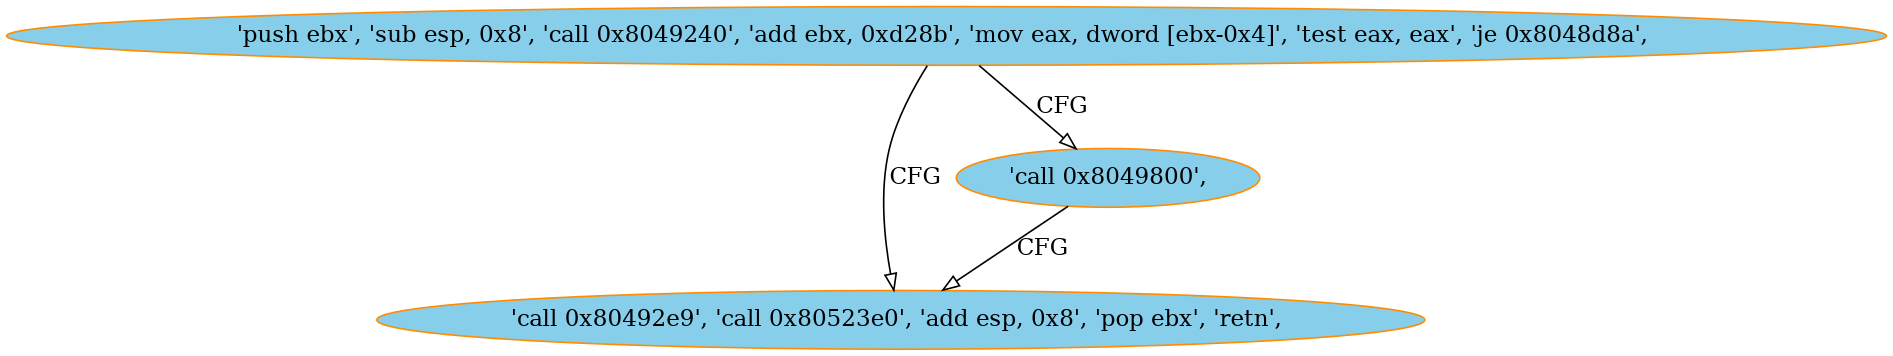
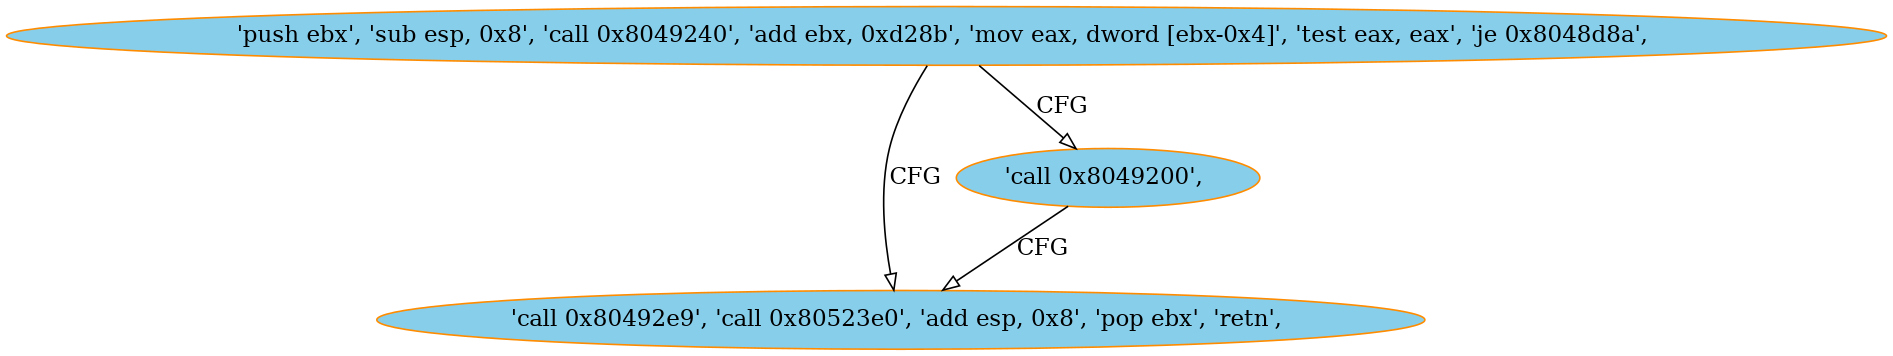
node "'call 0x8049800',": label "'call 0x8049800'," -> "'call 0x8049200',"
